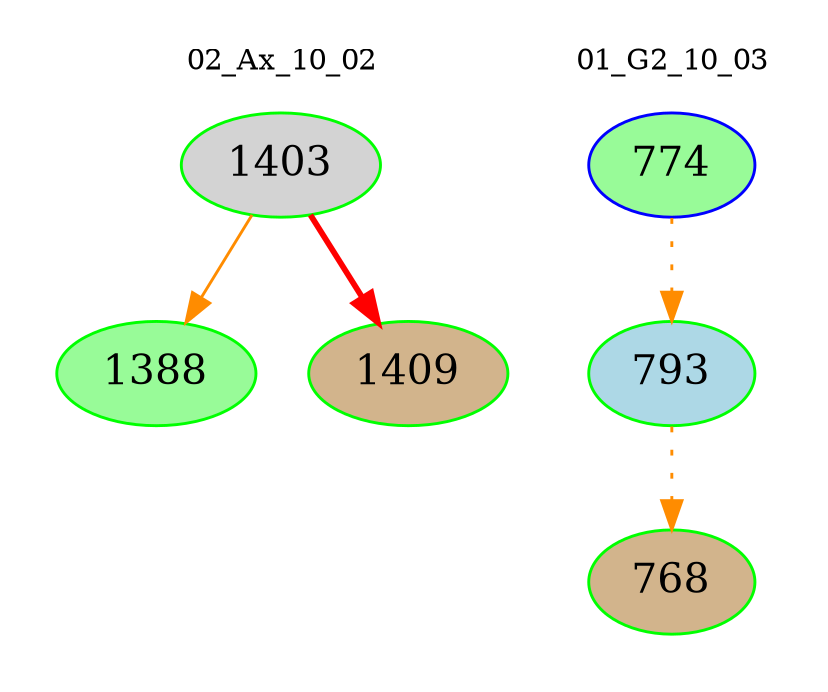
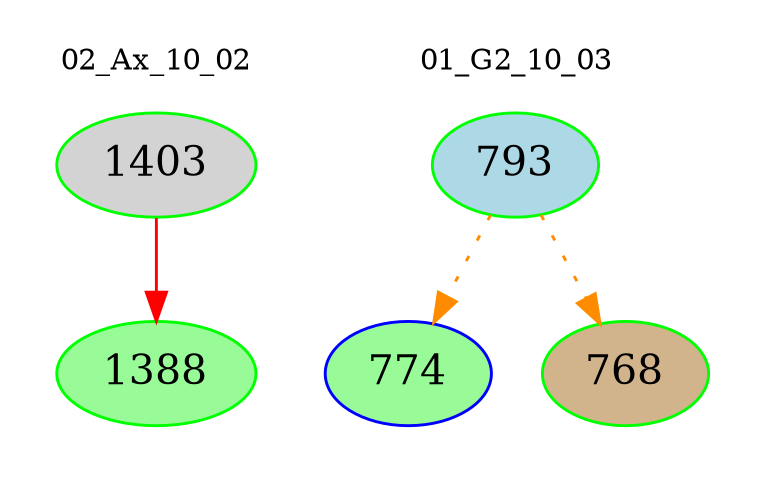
edge "774" -> "793": reversed
edge "1403" -> "1388": color darkorange -> red
node "1409": removed
